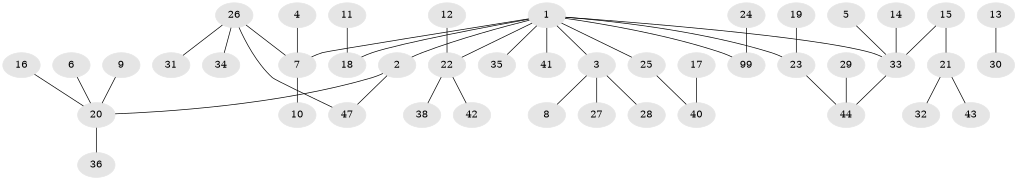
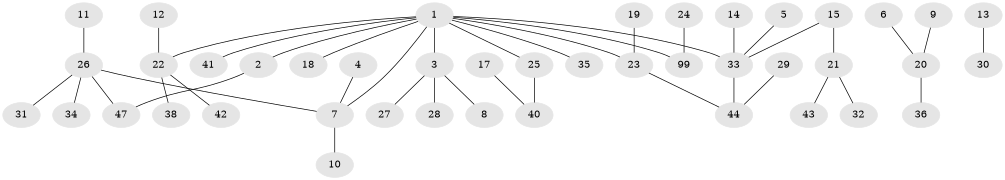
edge "11" -- "18": now "11" -- "26"
node "16": removed
edge "2" -- "20": removed
